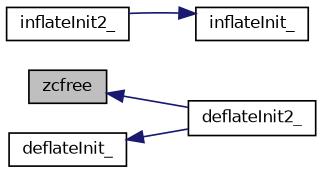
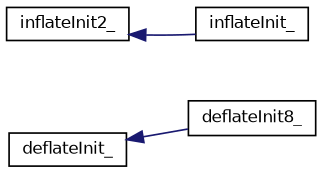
edge "inflateInit2_" -> "inflateInit_": reversed
node "zcfree": removed
node "deflateInit2_": label "deflateInit2_" -> "deflateInit8_"
